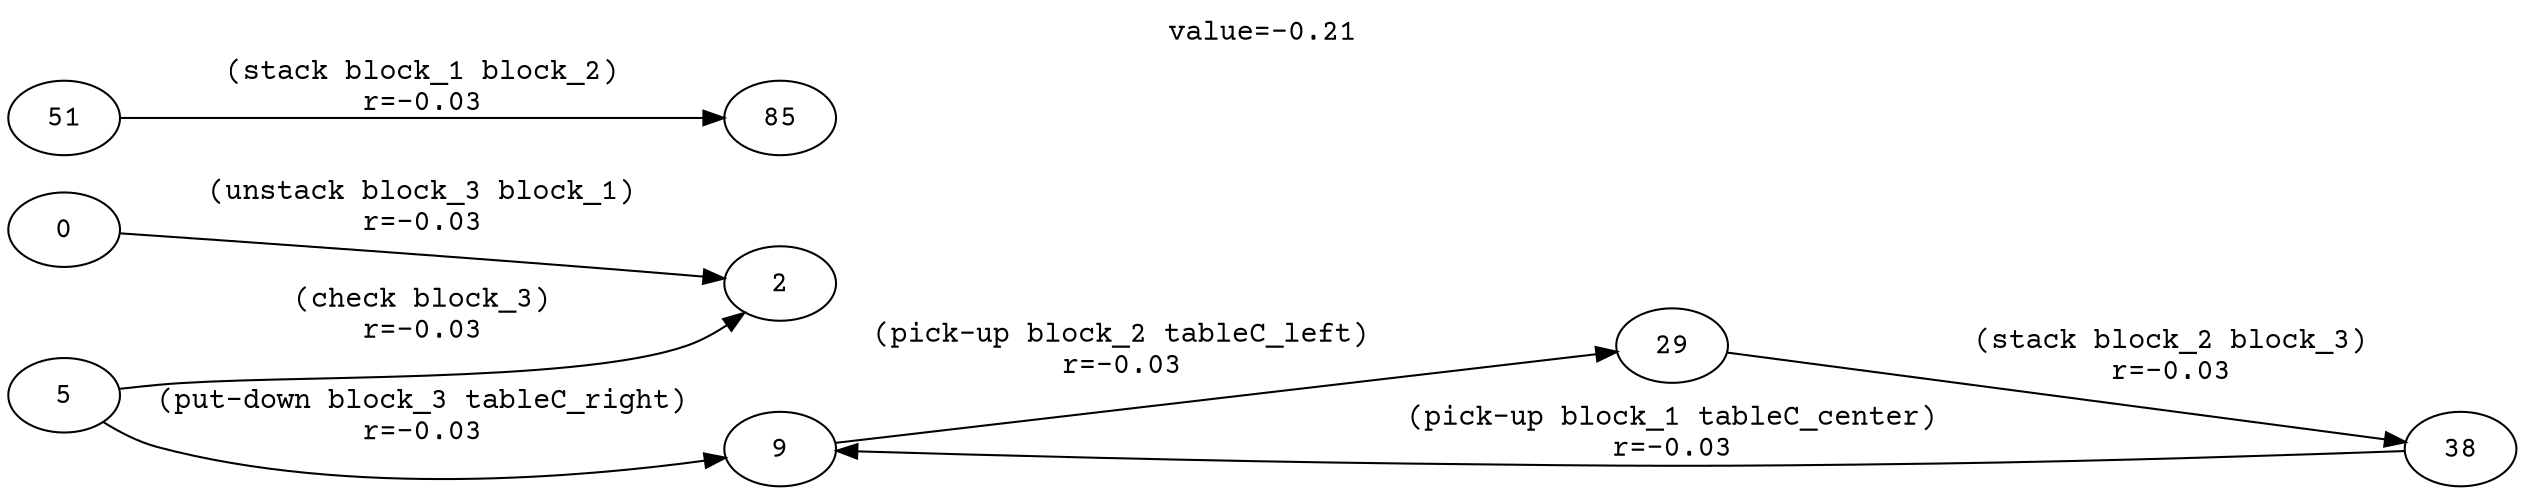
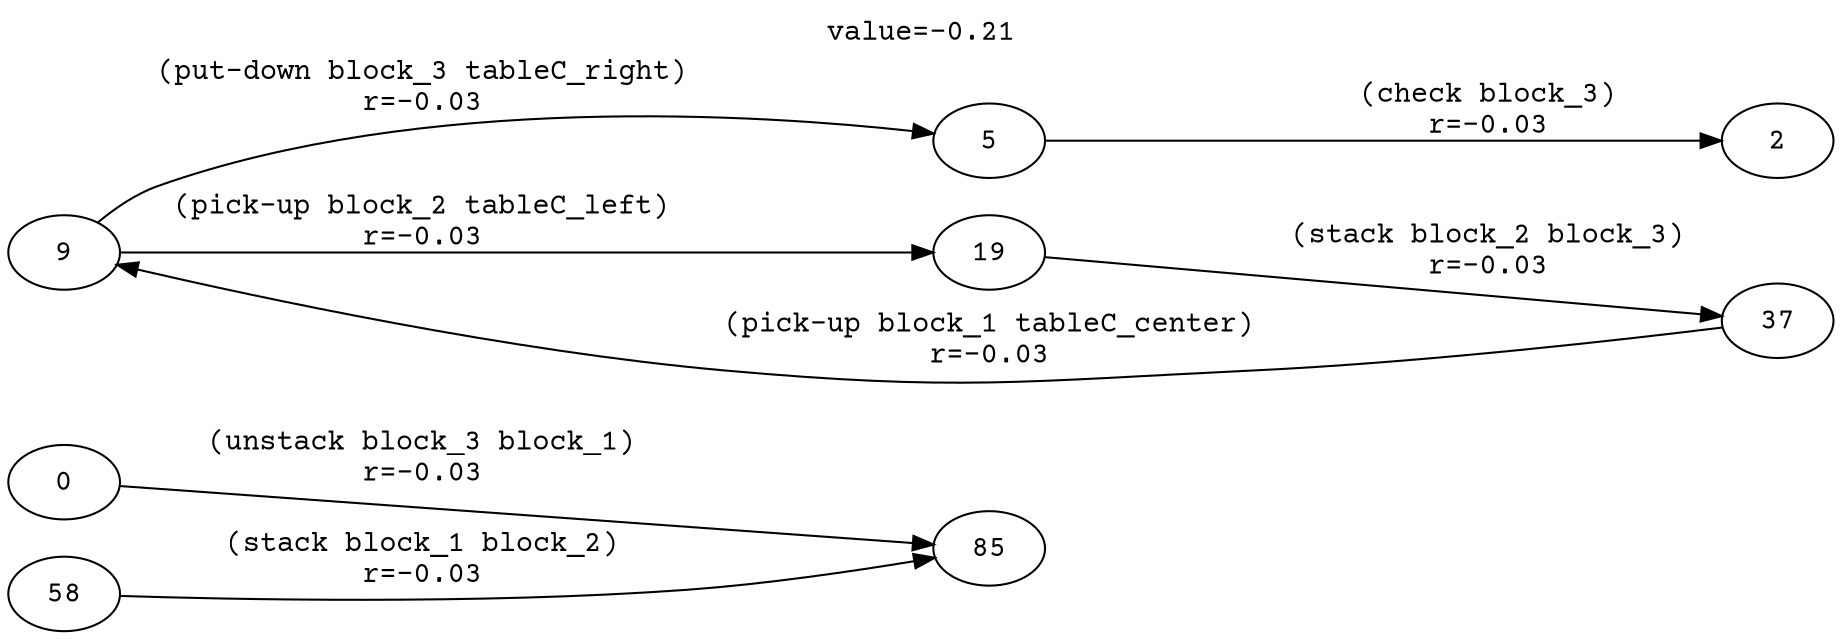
node "51": label "51" -> "58"
edge "0" -> "2": now "0" -> "85"
node "29": label "29" -> "19"
node "38": label "38" -> "37"
edge "5" -> "9": reversed
